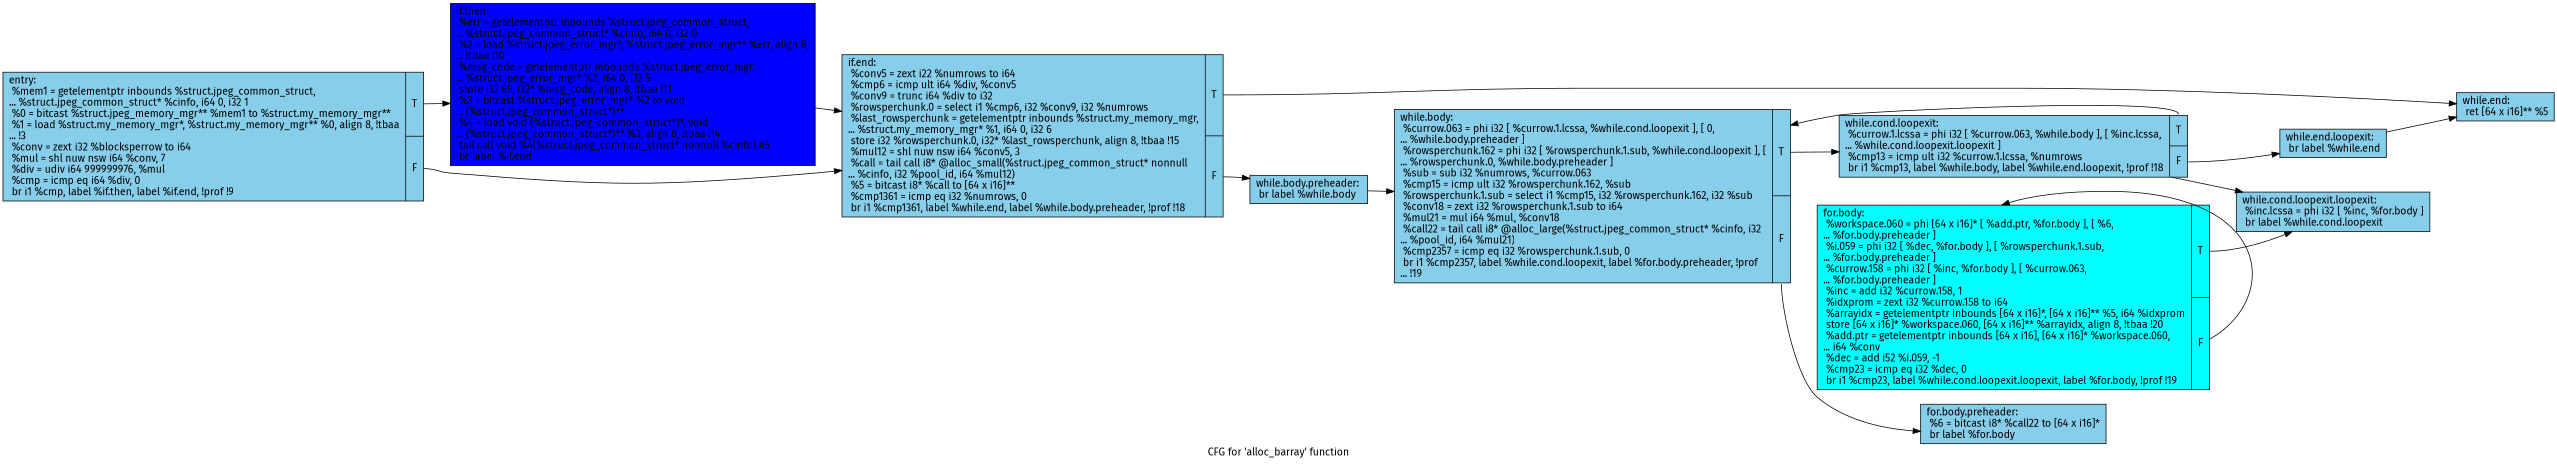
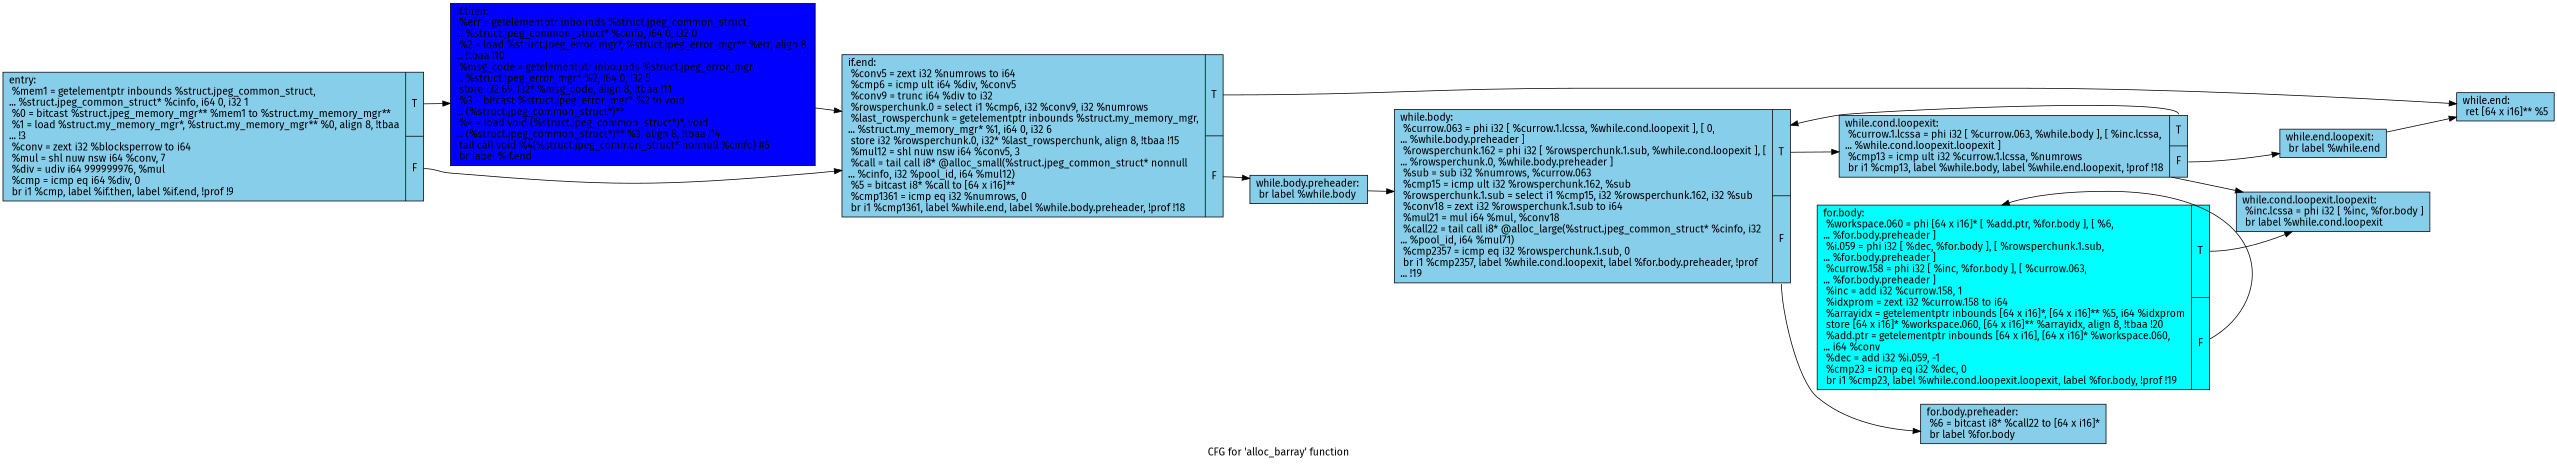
node "if.end:": text "%conv5 = zext i22 %numrows to i64" -> "%conv5 = zext i32 %numrows to i64"
node "while.body:": text "... %pool_id, i64 %mul21)" -> "... %pool_id, i64 %mul71)"
node "for.body:": text "%dec = add i52 %i.059, -1" -> "%dec = add i32 %i.059, -1"
